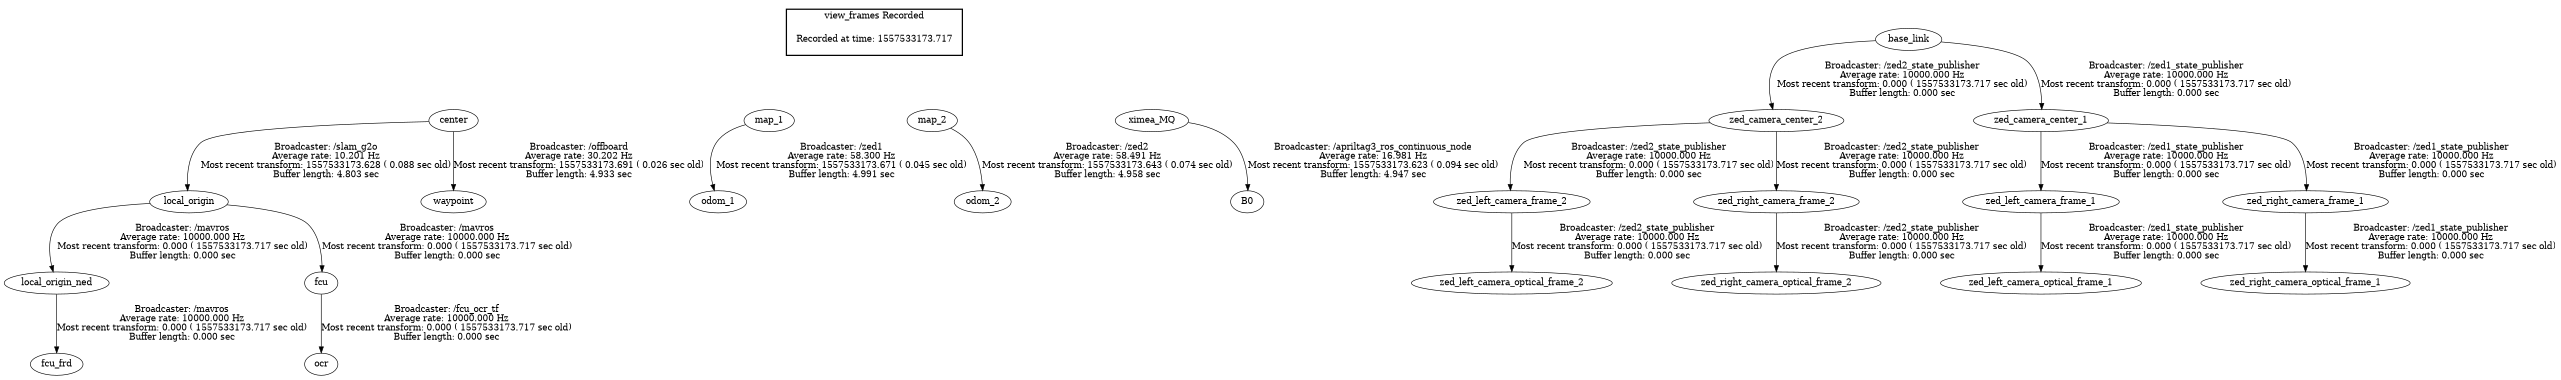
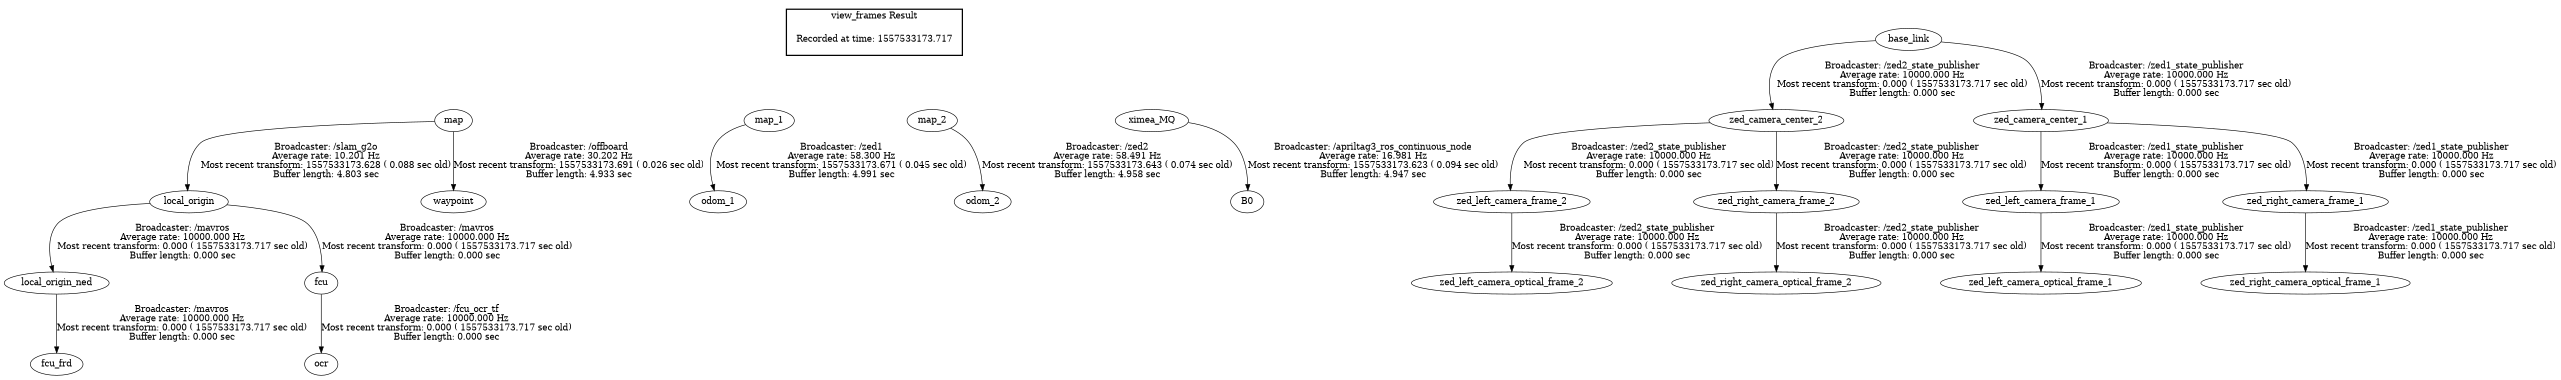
cluster "view_frames Recorded": label "view_frames Recorded" -> "view_frames Result"
node "center": label "center" -> "map"
